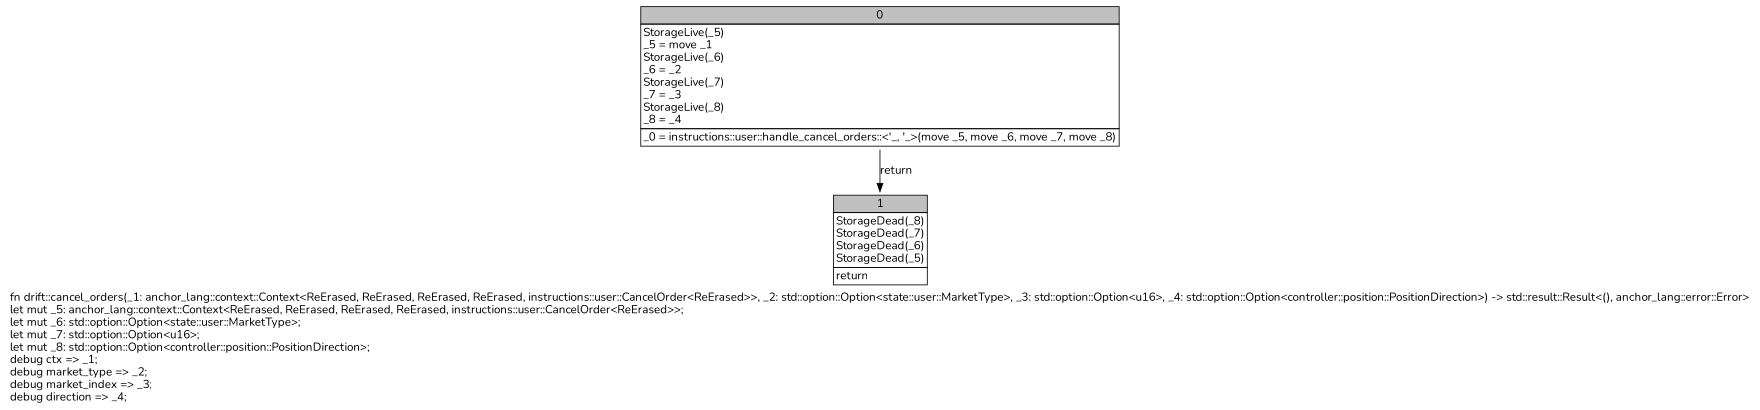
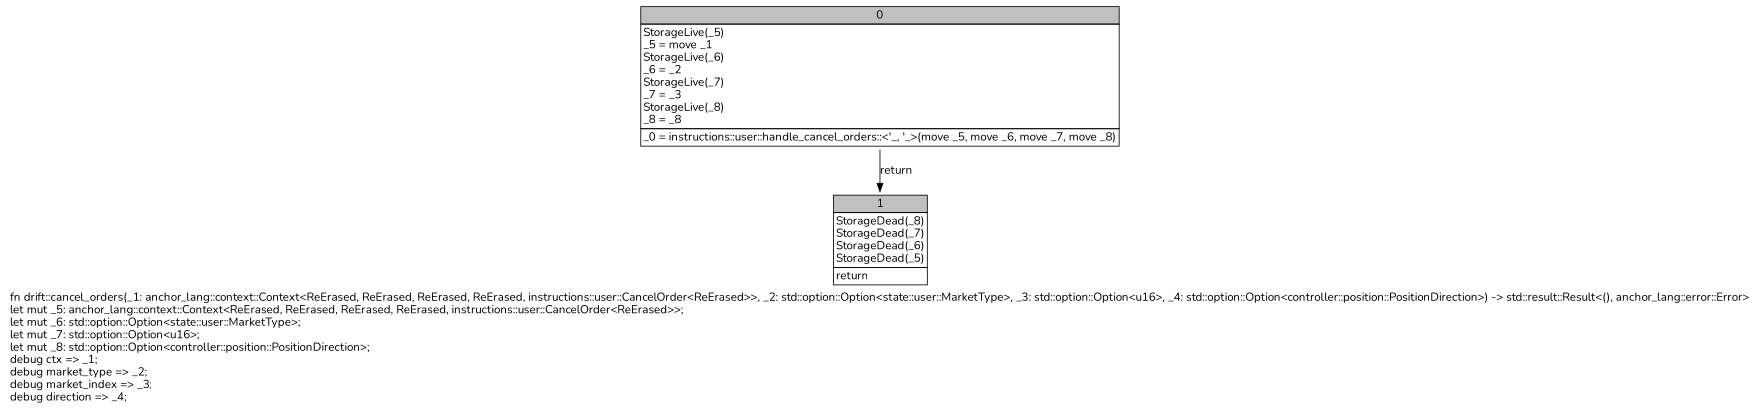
node "0": text "_8 = _4" -> "_8 = _8"
